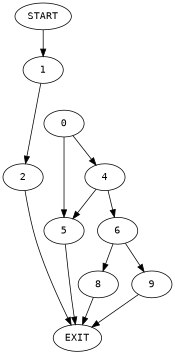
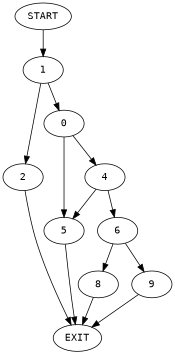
edge "1" -> "0": added
